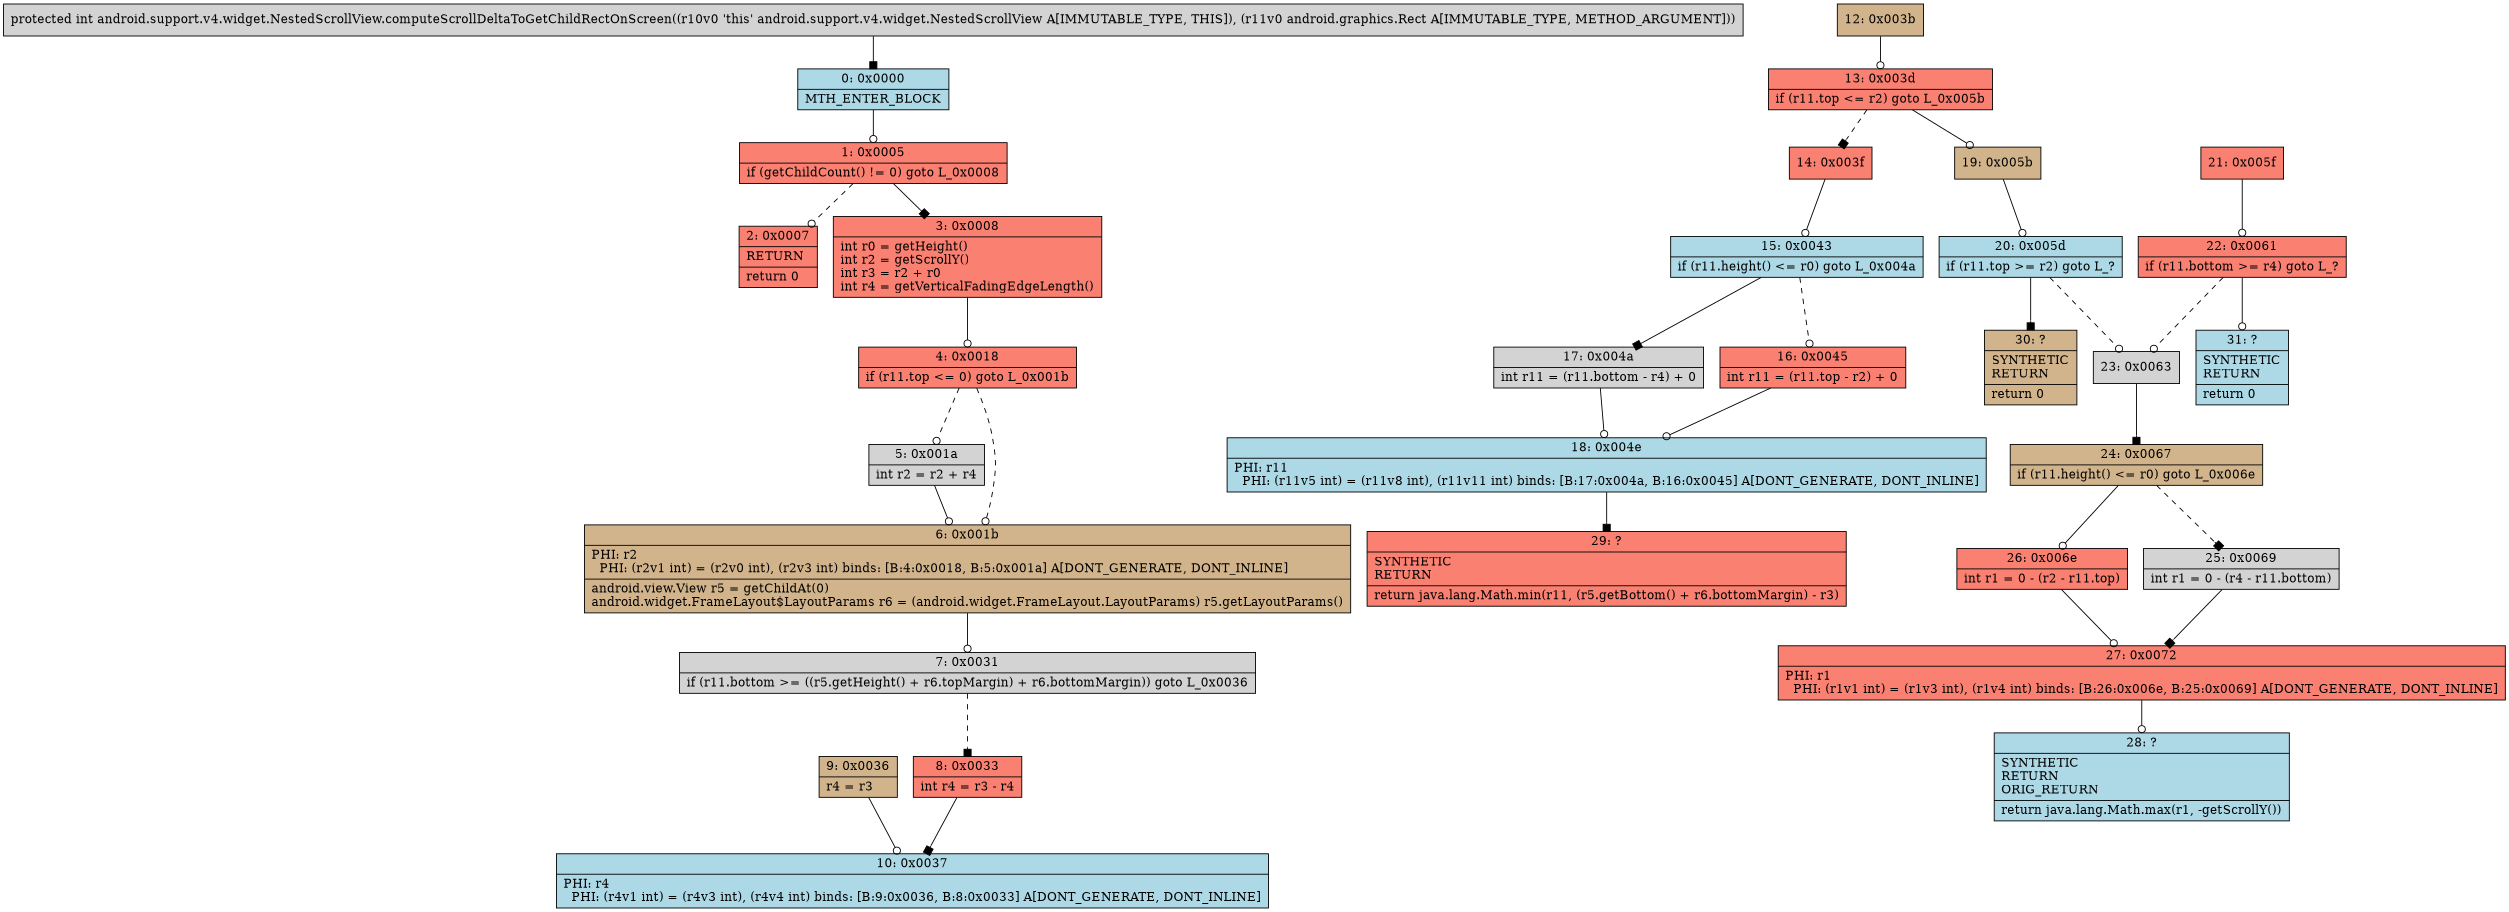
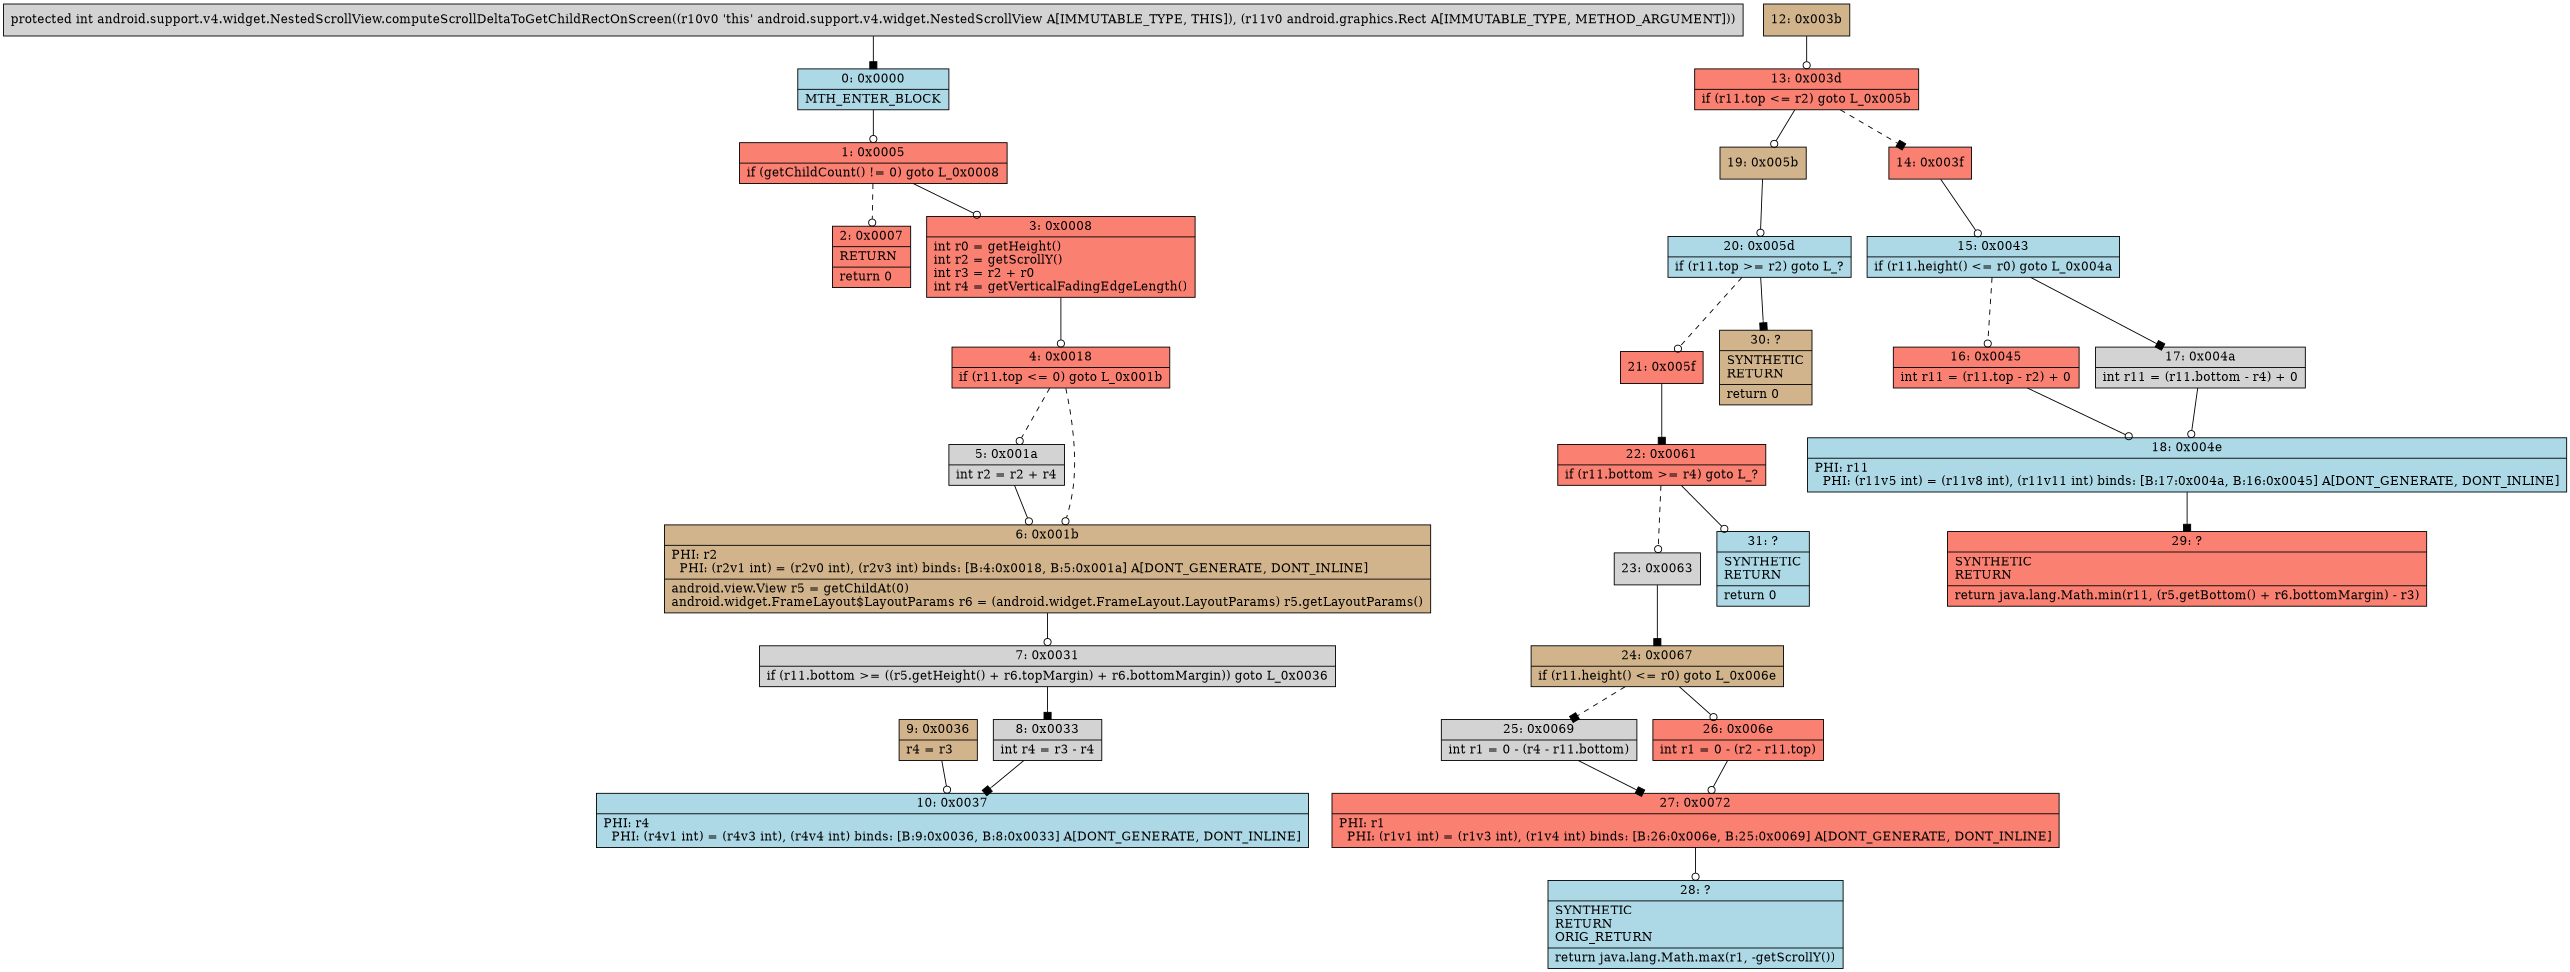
edge "1: 0x0005" -> "3: 0x0008": arrowhead box -> odot
edge "21: 0x005f" -> "22: 0x0061": arrowhead odot -> box
edge "20: 0x005d" -> "23: 0x0063": now "20: 0x005d" -> "21: 0x005f"
edge "7: 0x0031" -> "8: 0x0033": style dashed -> solid
node "8: 0x0033": fillcolor salmon -> lightgrey
